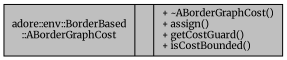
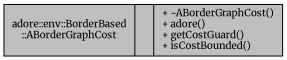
node "adore::env::BorderBased": text "+ assign()" -> "+ adore()"
